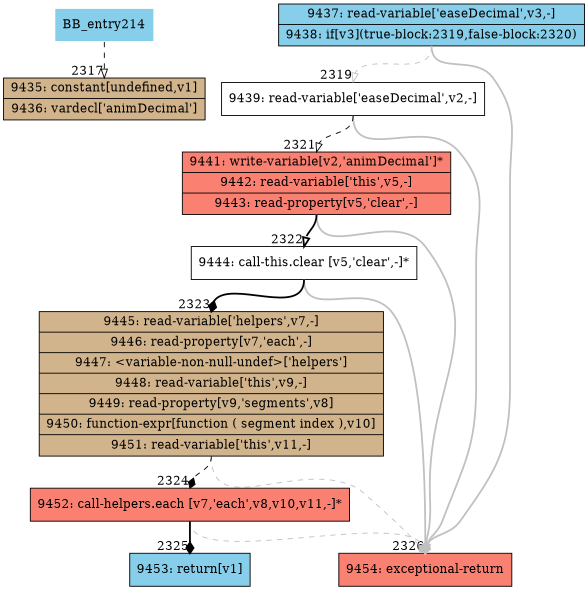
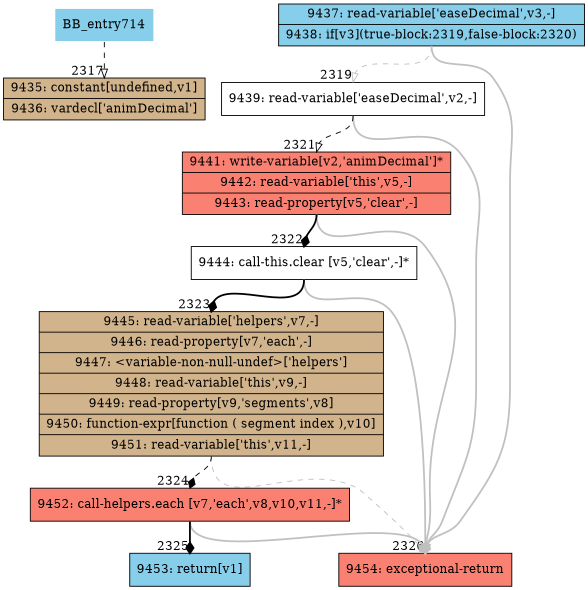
node "BB_entry214": label "BB_entry214" -> "BB_entry714"
edge "9441: write-variable[v2,'animDecimal']*" -> "9444: call-this.clear [v5,'clear',-]*": arrowhead onormal -> diamond
edge "9452: call-helpers.each [v7,'each',v8,v10,v11,-]*" -> "9454: exceptional-return": style dashed -> bold
